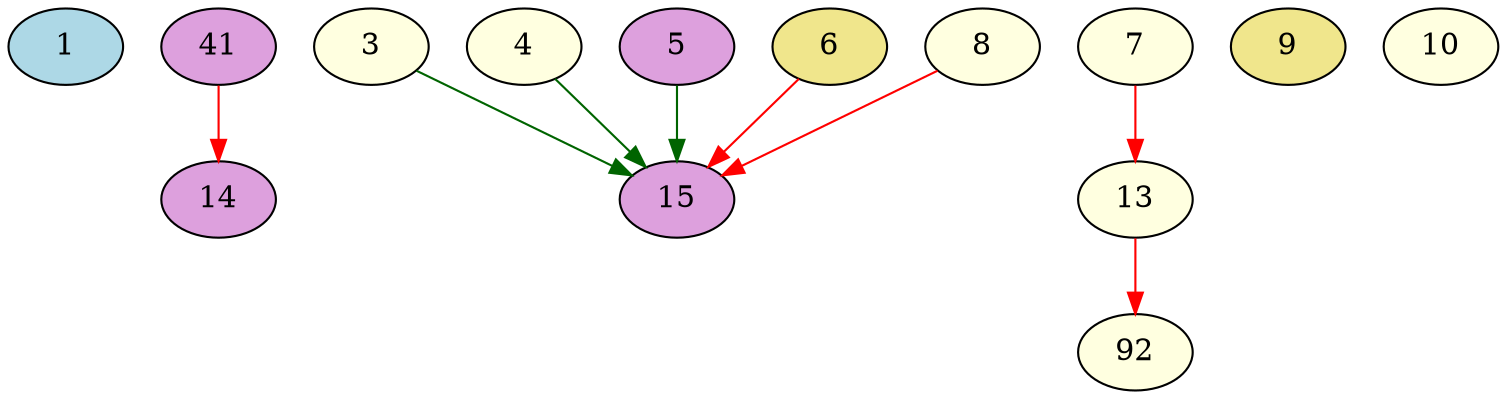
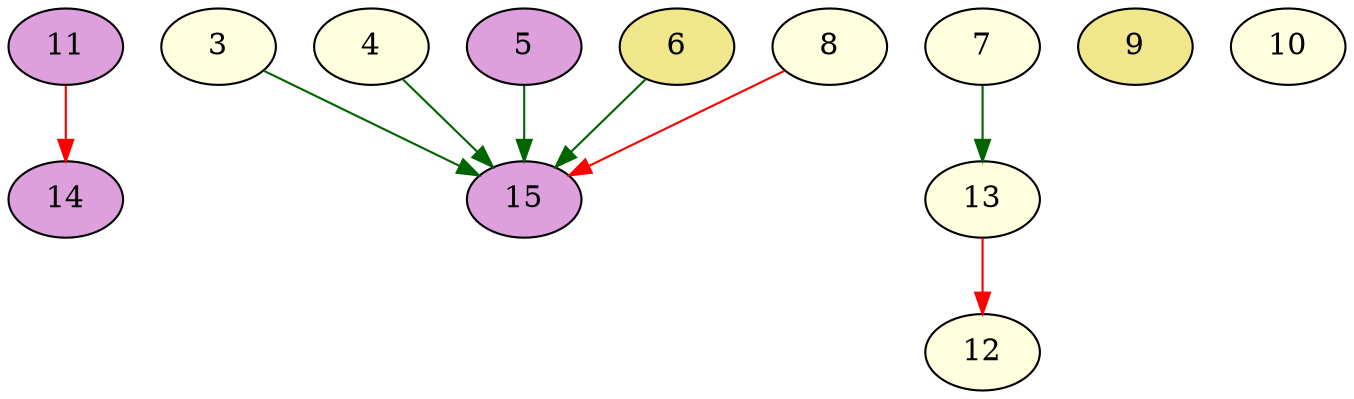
node "1": removed
node "41": label "41" -> "11"
edge "7" -> "13": color red -> darkgreen
edge "6" -> "15": color red -> darkgreen
node "92": label "92" -> "12"
